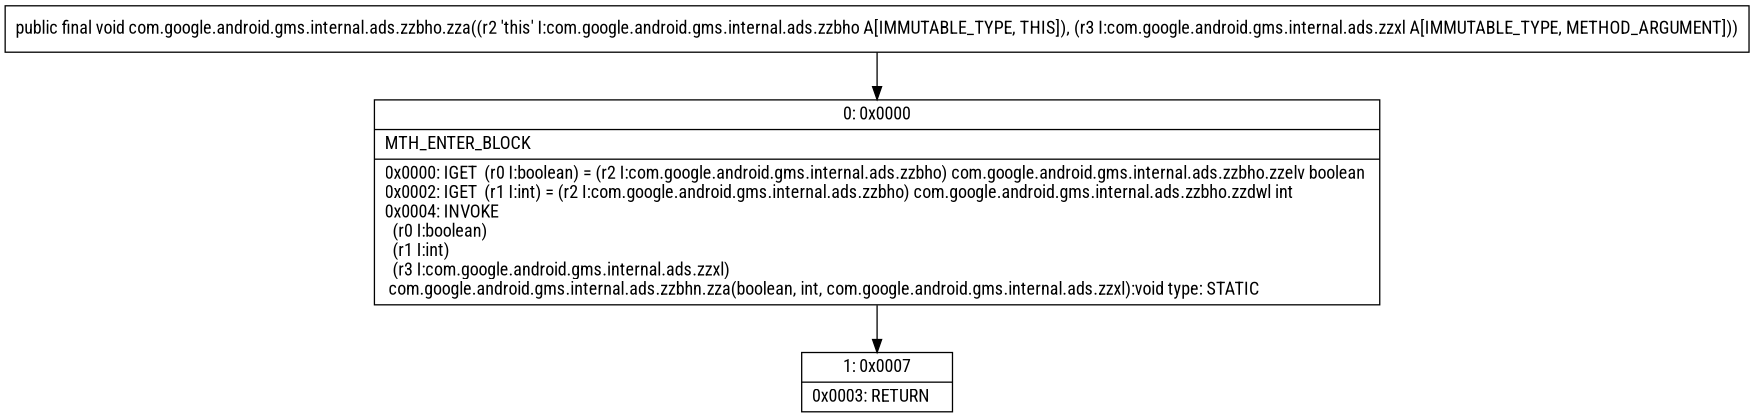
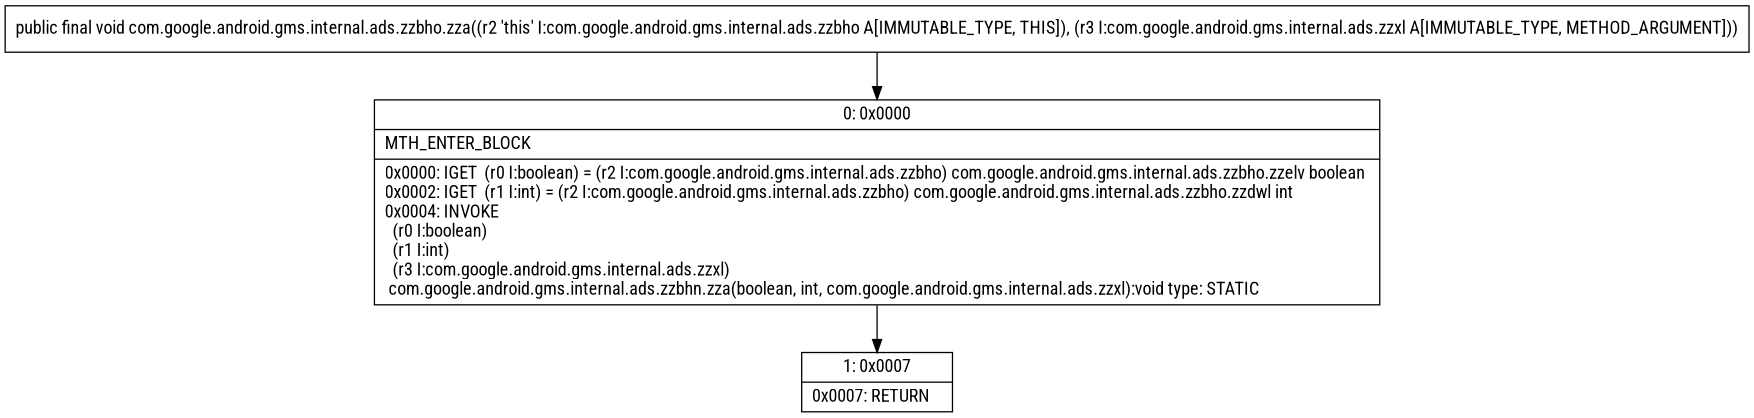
node "1: 0x0007": text "0x0003: RETURN" -> "0x0007: RETURN"
